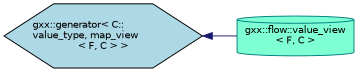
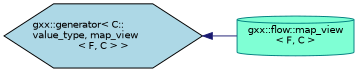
node "gxx::flow::value_view < F, C >": label "gxx::flow::value_view < F, C >" -> "gxx::flow::map_view < F, C >"
